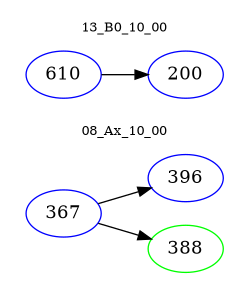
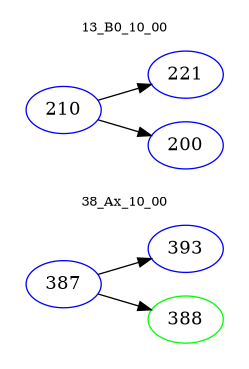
node "610": label "610" -> "210"
node "221": added
cluster "08_Ax_10_00": label "08_Ax_10_00" -> "38_Ax_10_00"
node "396": label "396" -> "393"
node "367": label "367" -> "387"
